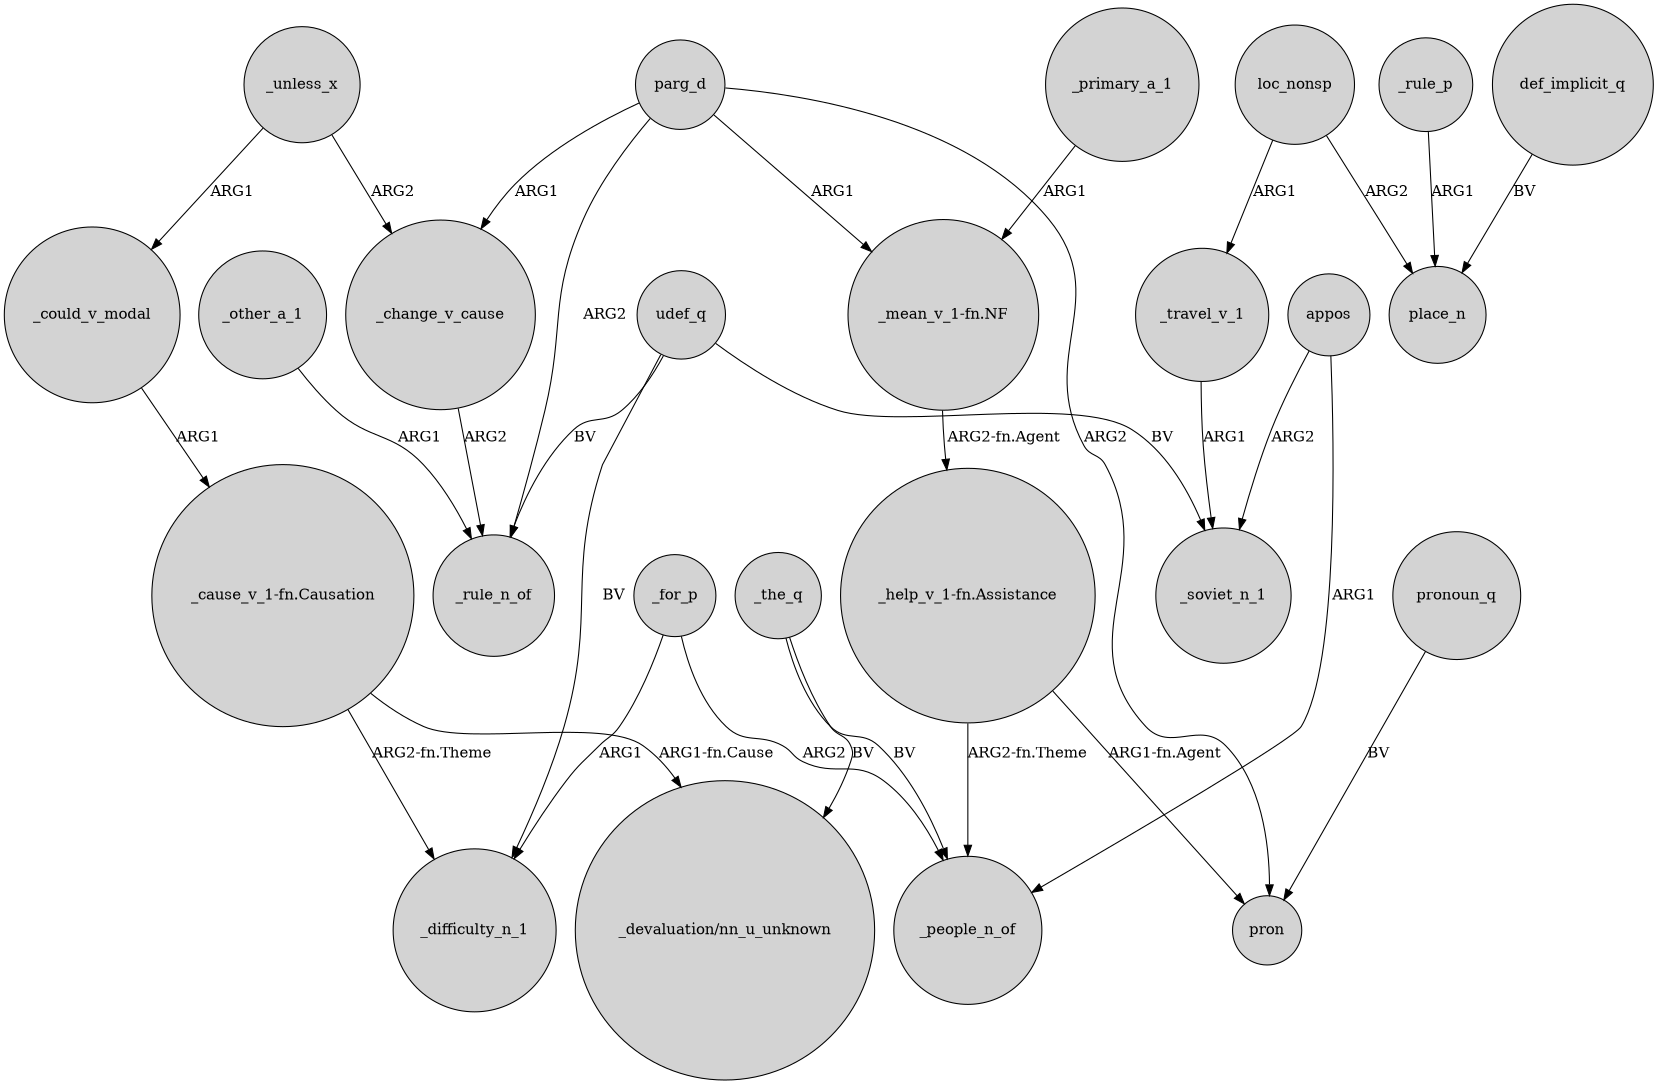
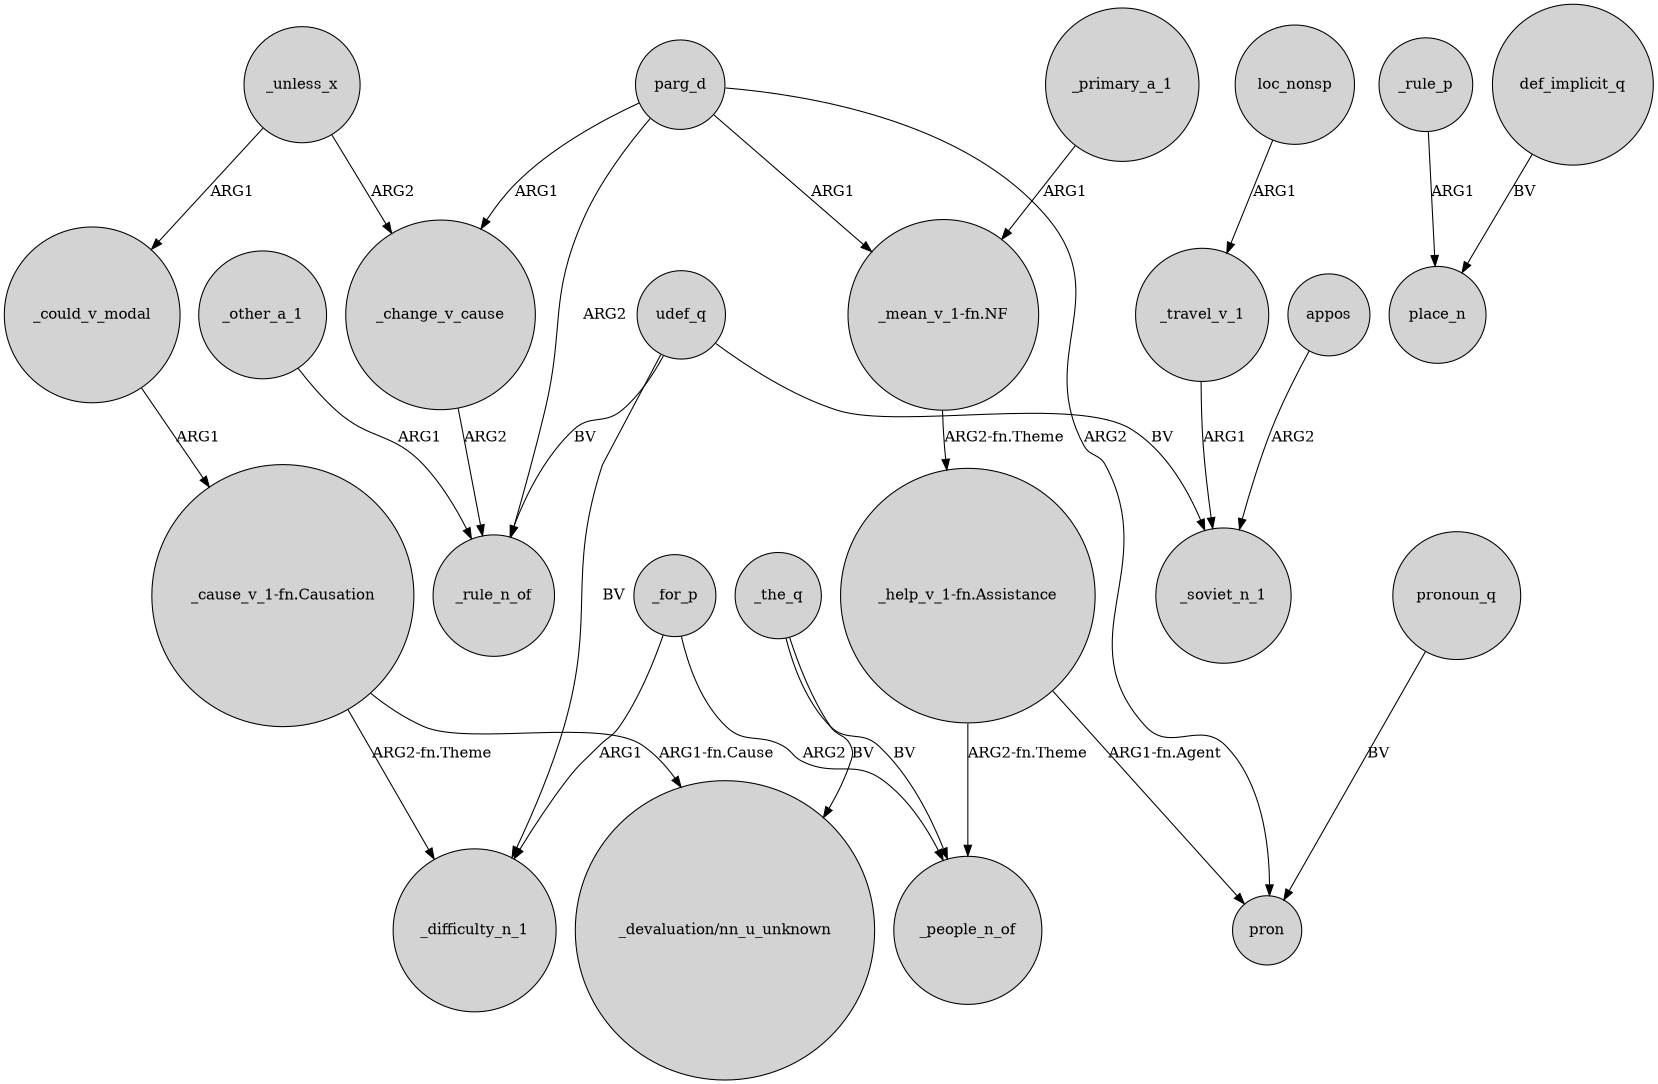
edge "loc_nonsp" -> "place_n": removed, label "ARG2"
edge "_mean_v_1-fn.NF" -> "_help_v_1-fn.Assistance": label "ARG2-fn.Agent" -> "ARG2-fn.Theme"
edge "appos" -> "_people_n_of": removed, label "ARG1"
